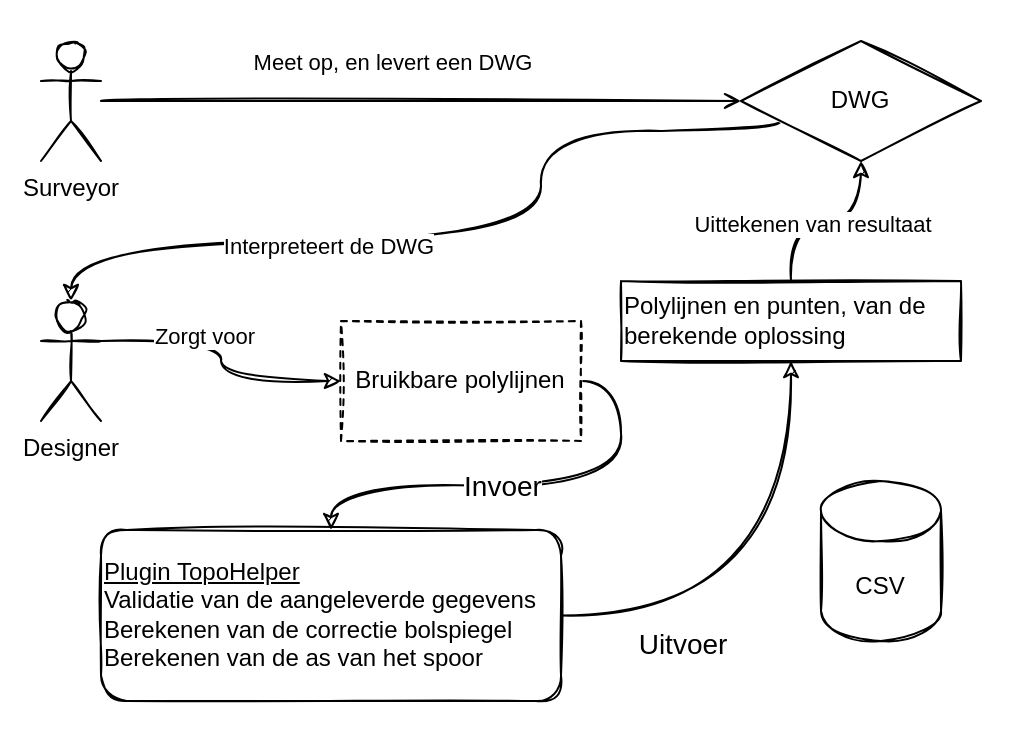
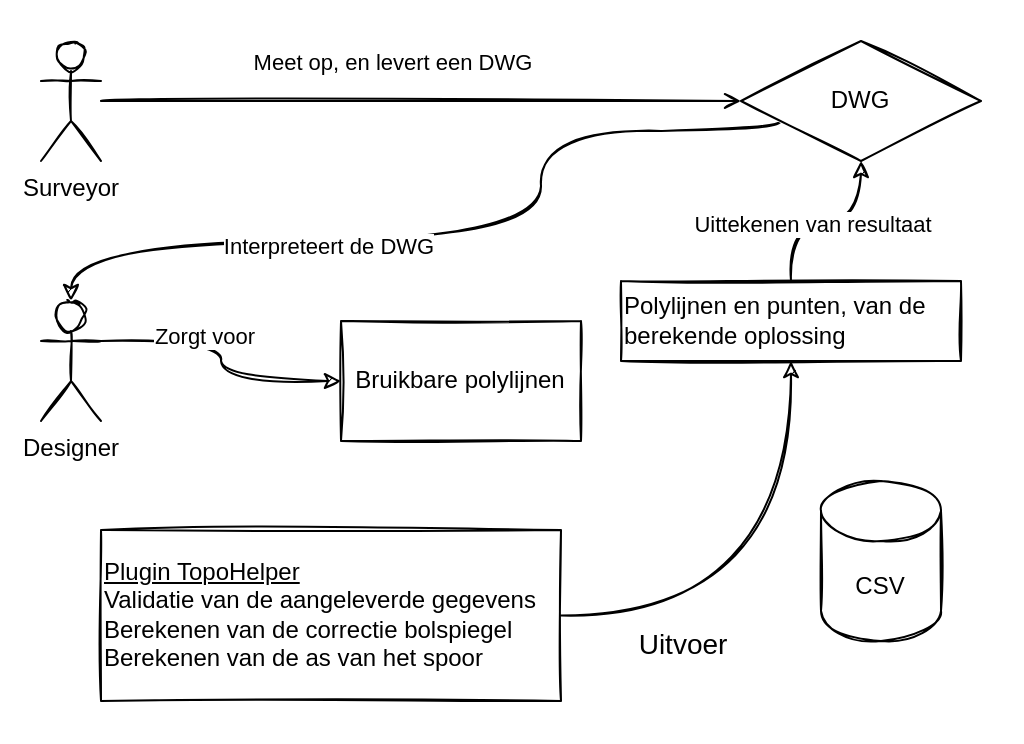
node "Bruikbare polylijnen": style dashed -> solid
edge "Bruikbare polylijnen" -> "Plugin TopoHelper Validatie van de aangeleverde gegevens Berekenen van de correctie bolspiegel Berekenen van de as van het spoor": removed, label "Invoer"
node "Plugin TopoHelper Validatie van de aangeleverde gegevens Berekenen van de correctie bolspiegel Berekenen van de as van het spoor": shape rounded rectangle -> rectangle
